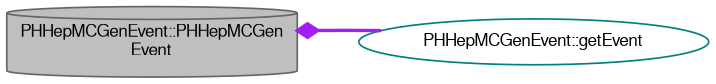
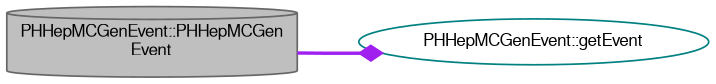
edge "PHHepMCGenEvent::getEvent" -> "PHHepMCGenEvent::PHHepMCGen Event": reversed
